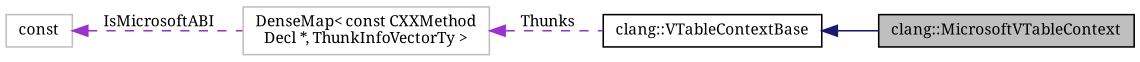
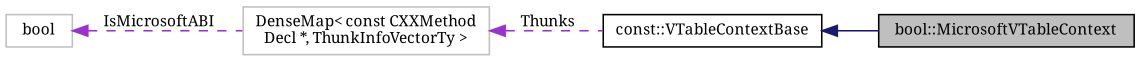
node "const": label "const" -> "bool"
node "clang::VTableContextBase": label "clang::VTableContextBase" -> "const::VTableContextBase"
node "clang::MicrosoftVTableContext": label "clang::MicrosoftVTableContext" -> "bool::MicrosoftVTableContext"
